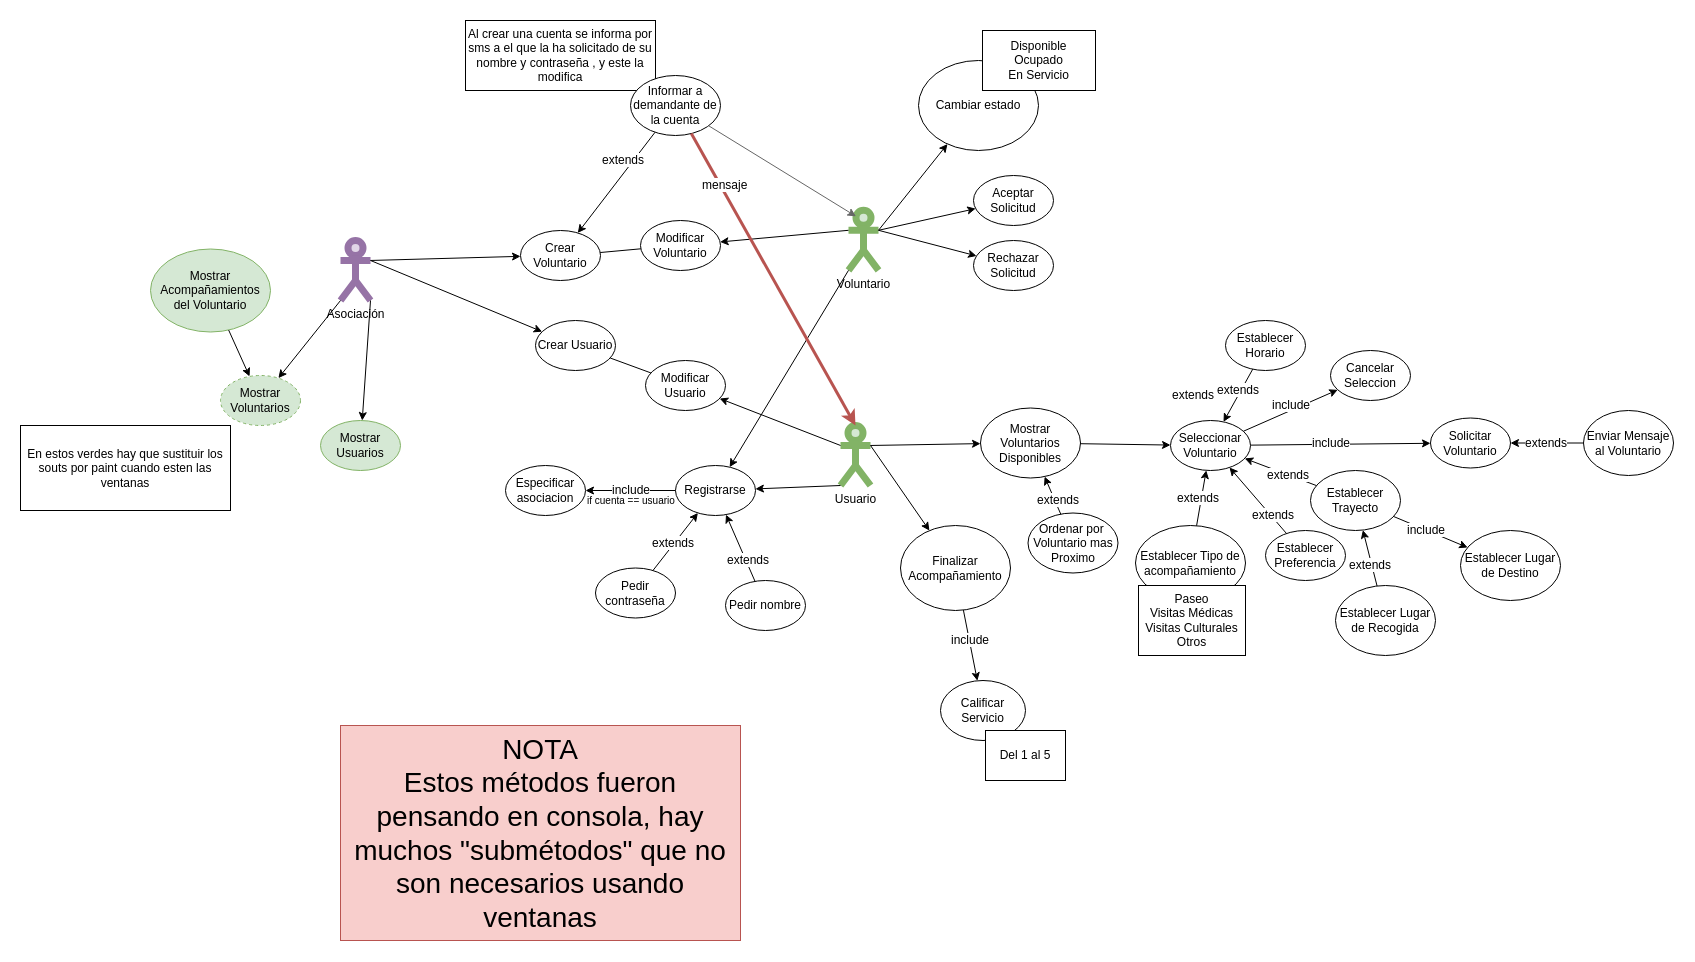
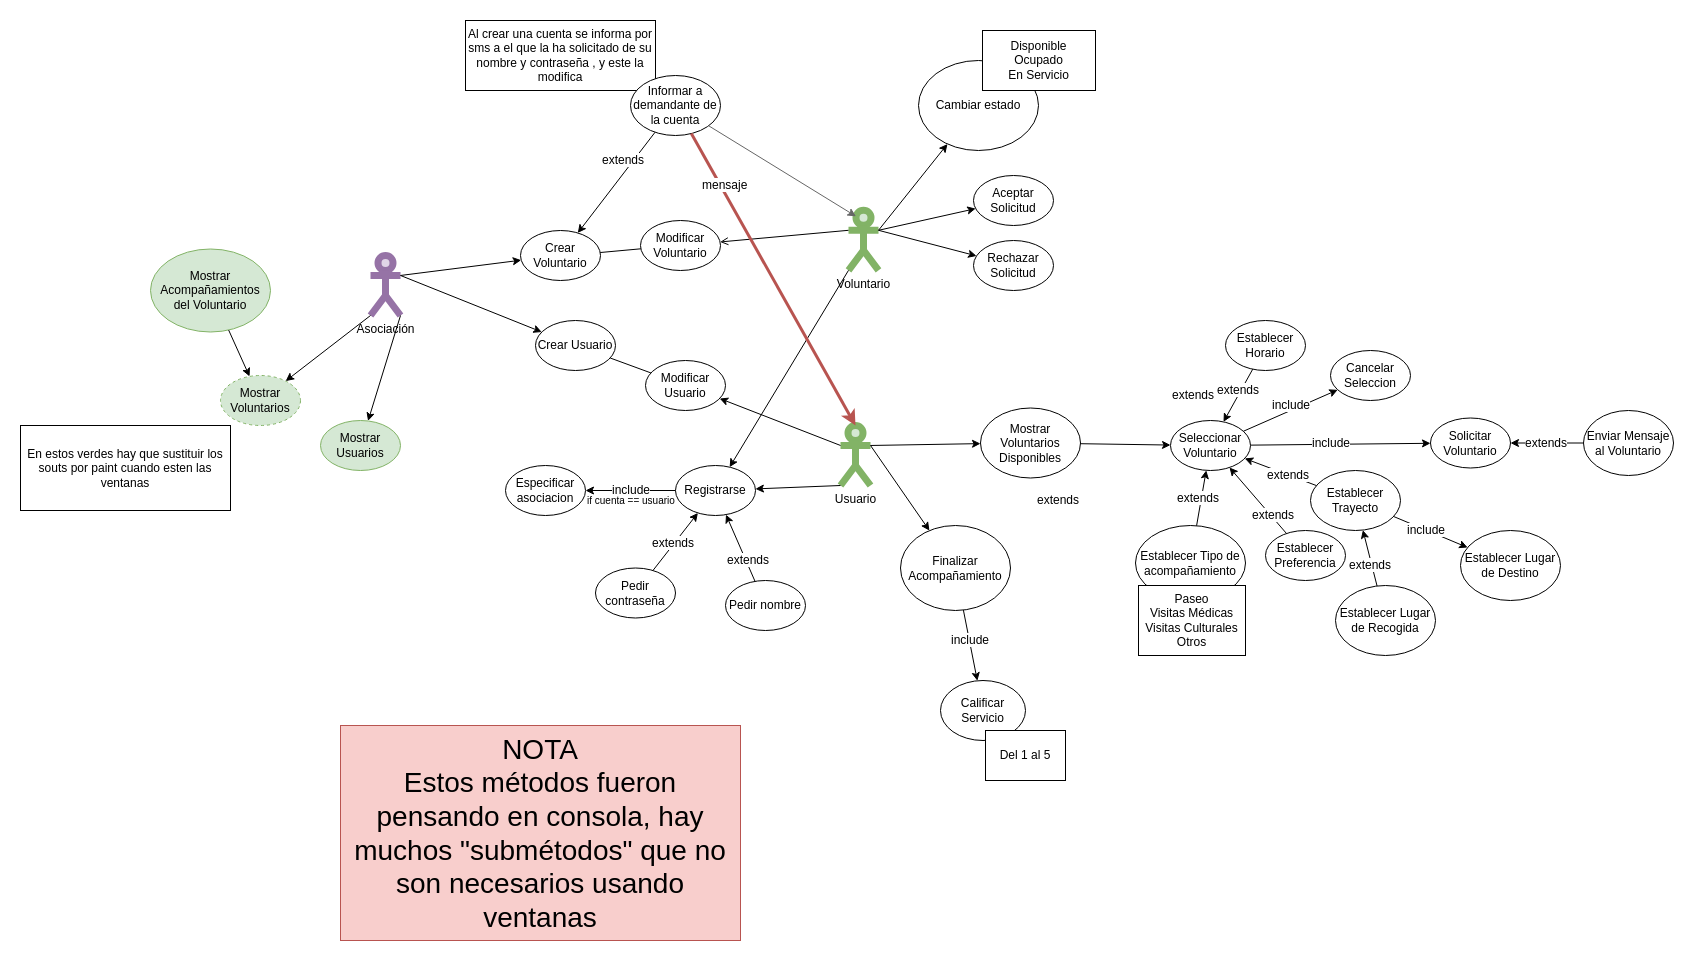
edge "Voluntario" -> "Modificar Voluntario": arrowhead classic -> open
node "Asociación": moved (356, 271) -> (386, 286)
edge "Ordenar por Voluntario mas Proximo" -> "Mostrar Voluntarios Disponibles": removed
node "Ordenar por Voluntario mas Proximo": removed
